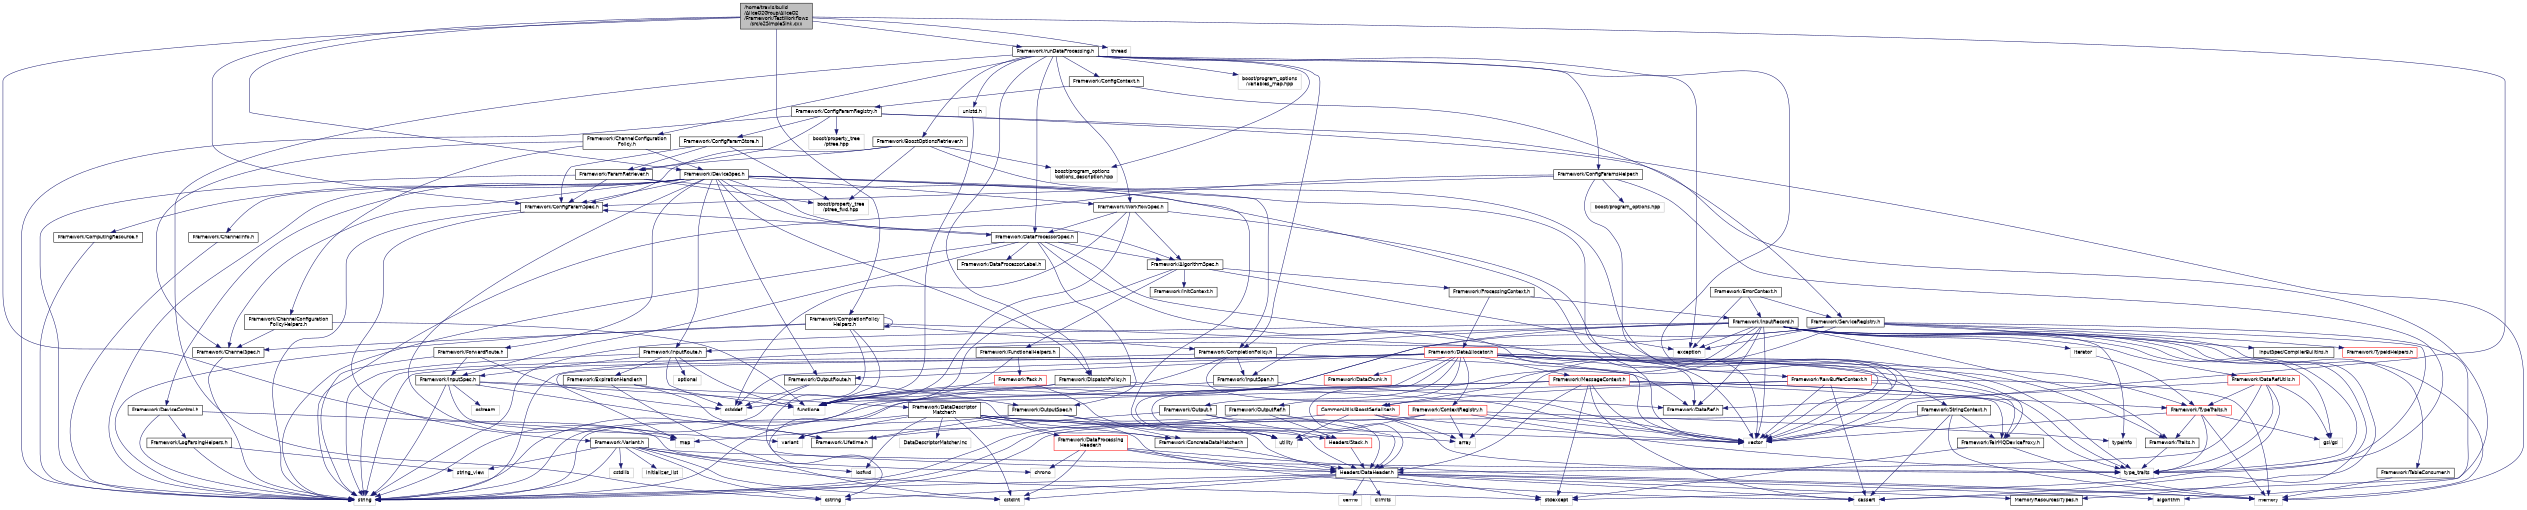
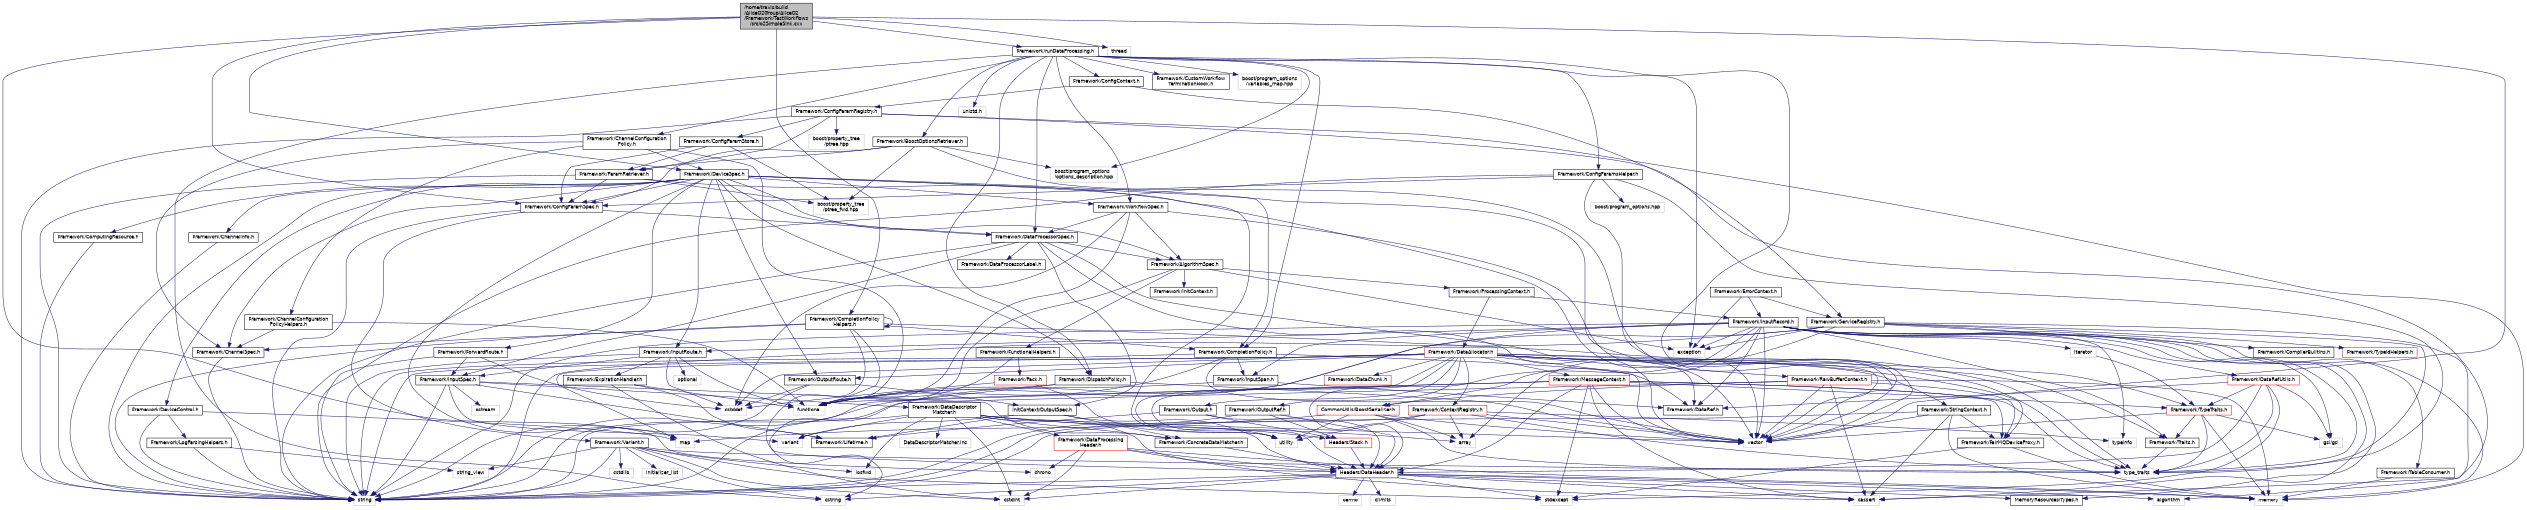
node "Framework/CustomWorkflow TerminationHook.h": added
edge "Framework/DataProcessorSpec.h" -> "Framework/ConfigParamSpec.h": reversed
edge "unistd.h" -> "functional": now "Framework/ChannelConfiguration Policy.h" -> "functional"
node "InputSpec/CompilerBuiltins.h": label "InputSpec/CompilerBuiltins.h" -> "Framework/CompilerBuiltins.h"
node "Framework/OutputSpec.h": label "Framework/OutputSpec.h" -> "InitContext/OutputSpec.h"
